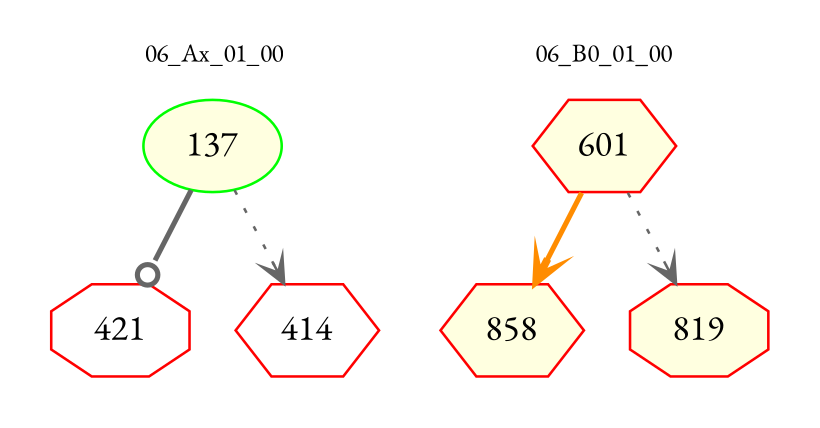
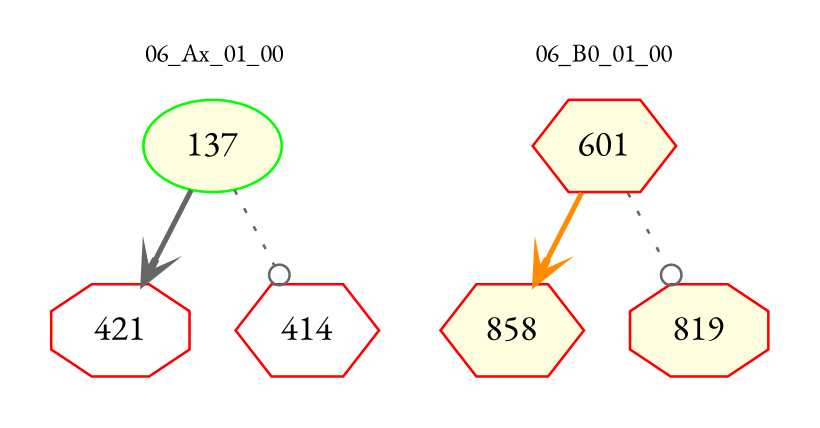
edge "137" -> "421": arrowhead odot -> vee
edge "137" -> "414": arrowhead vee -> odot
edge "601" -> "819": arrowhead vee -> odot
